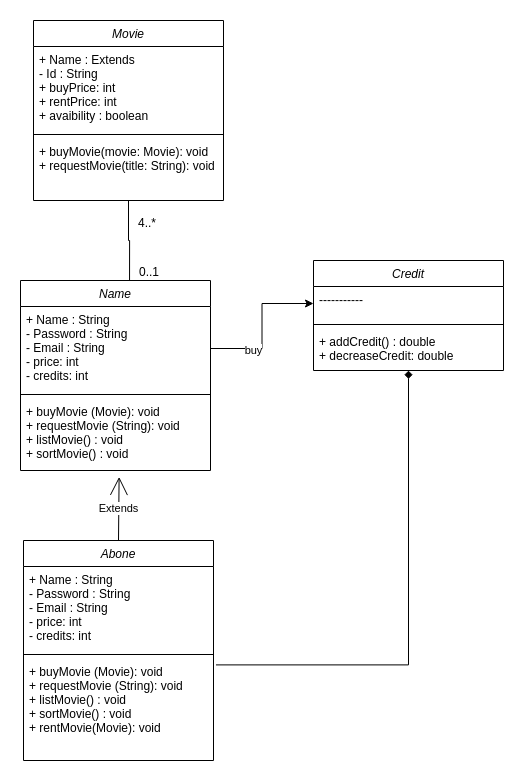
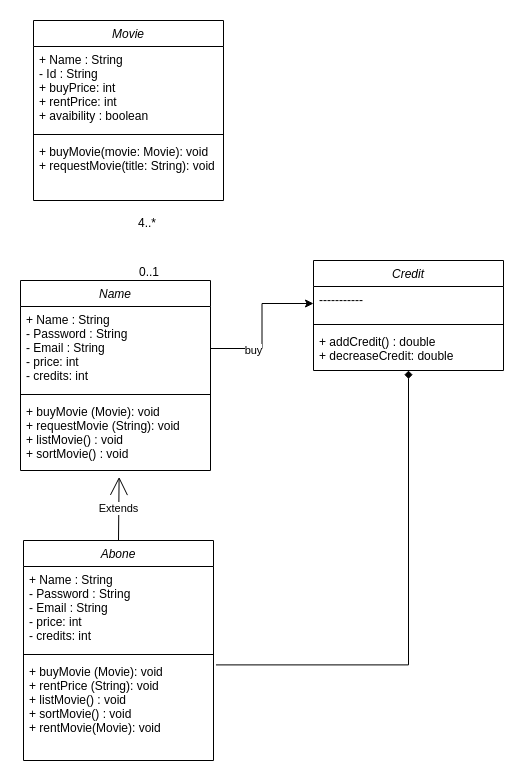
node "+ Name : Extends - Id : String + buyPrice: int + rentPrice: int + avaibility : boolean": label "+ Name : Extends - Id : String + buyPrice: int + rentPrice: int + avaibility : boolean" -> "+ Name : String - Id : String + buyPrice: int + rentPrice: int + avaibility : boolean"
edge "Movie" -- "Name": removed
node "+ buyMovie (Movie): void + requestMovie (String): void + listMovie() : void + sortMovie() : void + rentMovie(Movie): void": label "+ buyMovie (Movie): void + requestMovie (String): void + listMovie() : void + sortMovie() : void + rentMovie(Movie): void" -> "+ buyMovie (Movie): void + rentPrice (String): void + listMovie() : void + sortMovie() : void + rentMovie(Movie): void"
